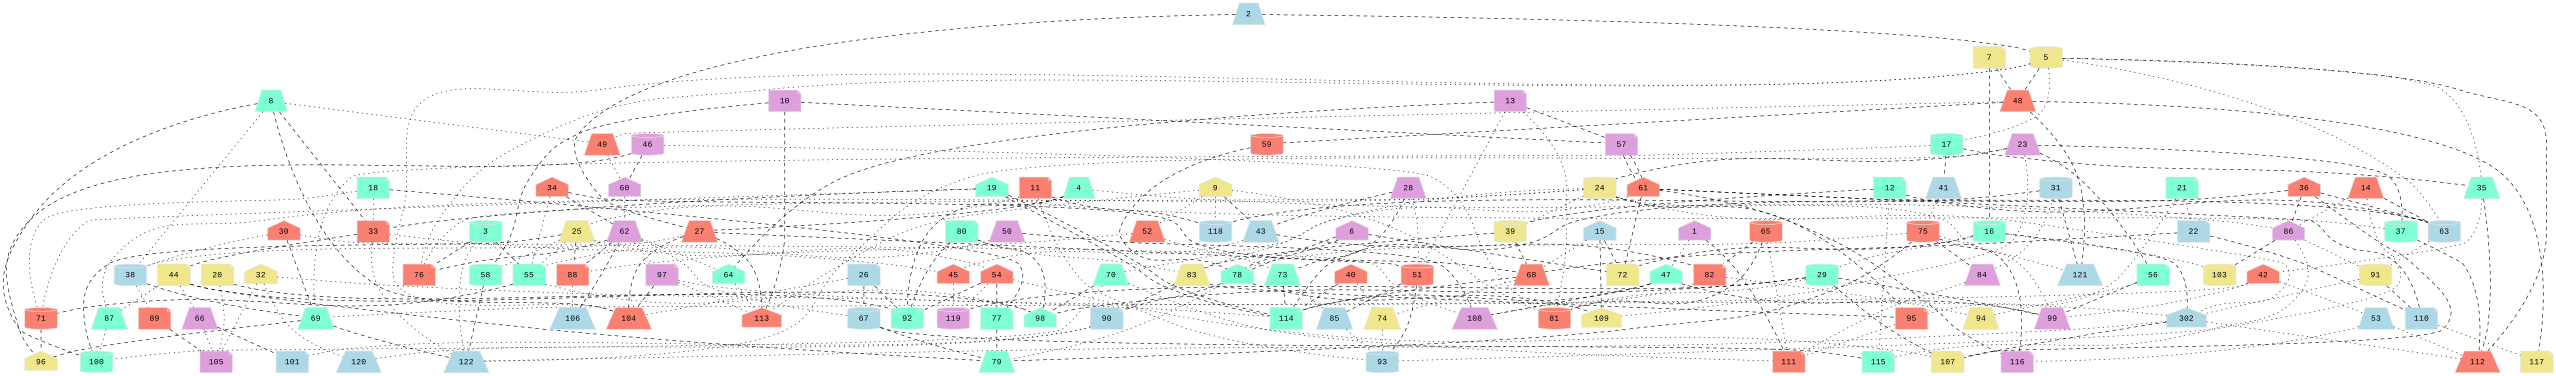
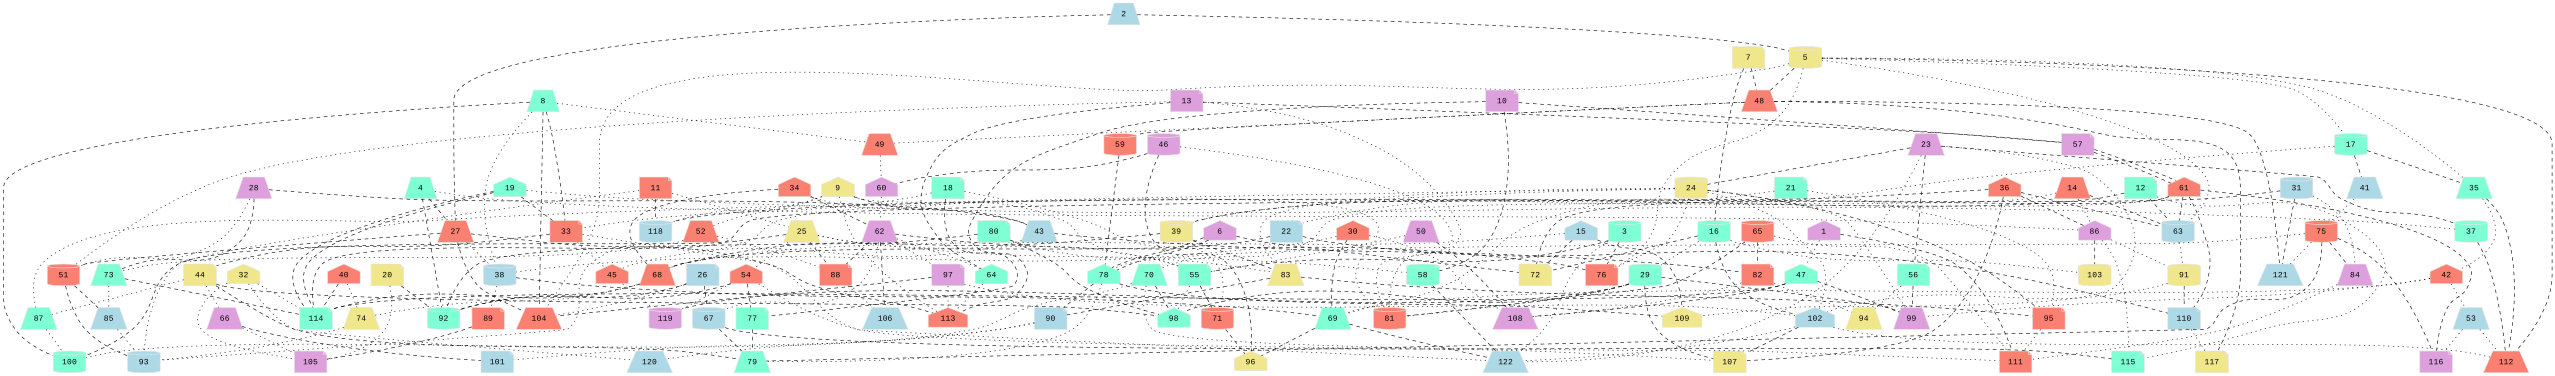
edge "19" -- "71": removed
node "302": label "302" -> "102"
